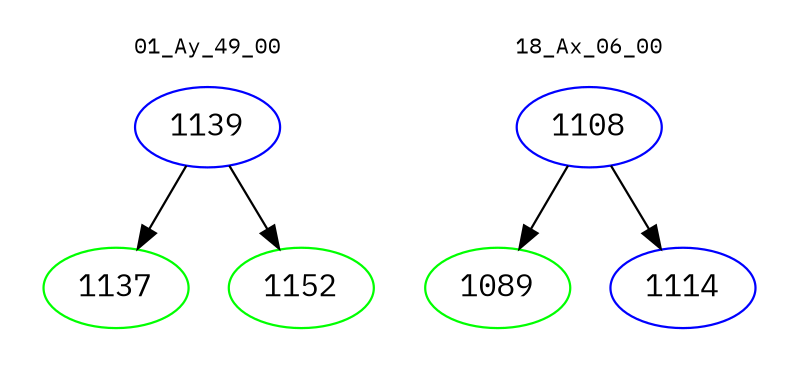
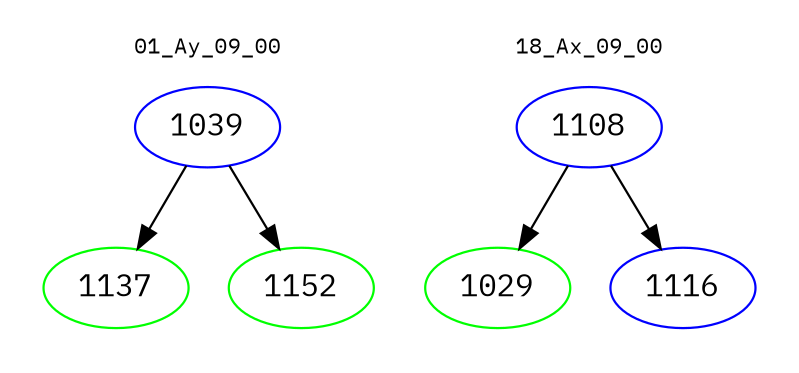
cluster "01_Ay_49_00": label "01_Ay_49_00" -> "01_Ay_09_00"
cluster "18_Ax_06_00": label "18_Ax_06_00" -> "18_Ax_09_00"
node "1139": label "1139" -> "1039"
node "1089": label "1089" -> "1029"
node "1114": label "1114" -> "1116"
